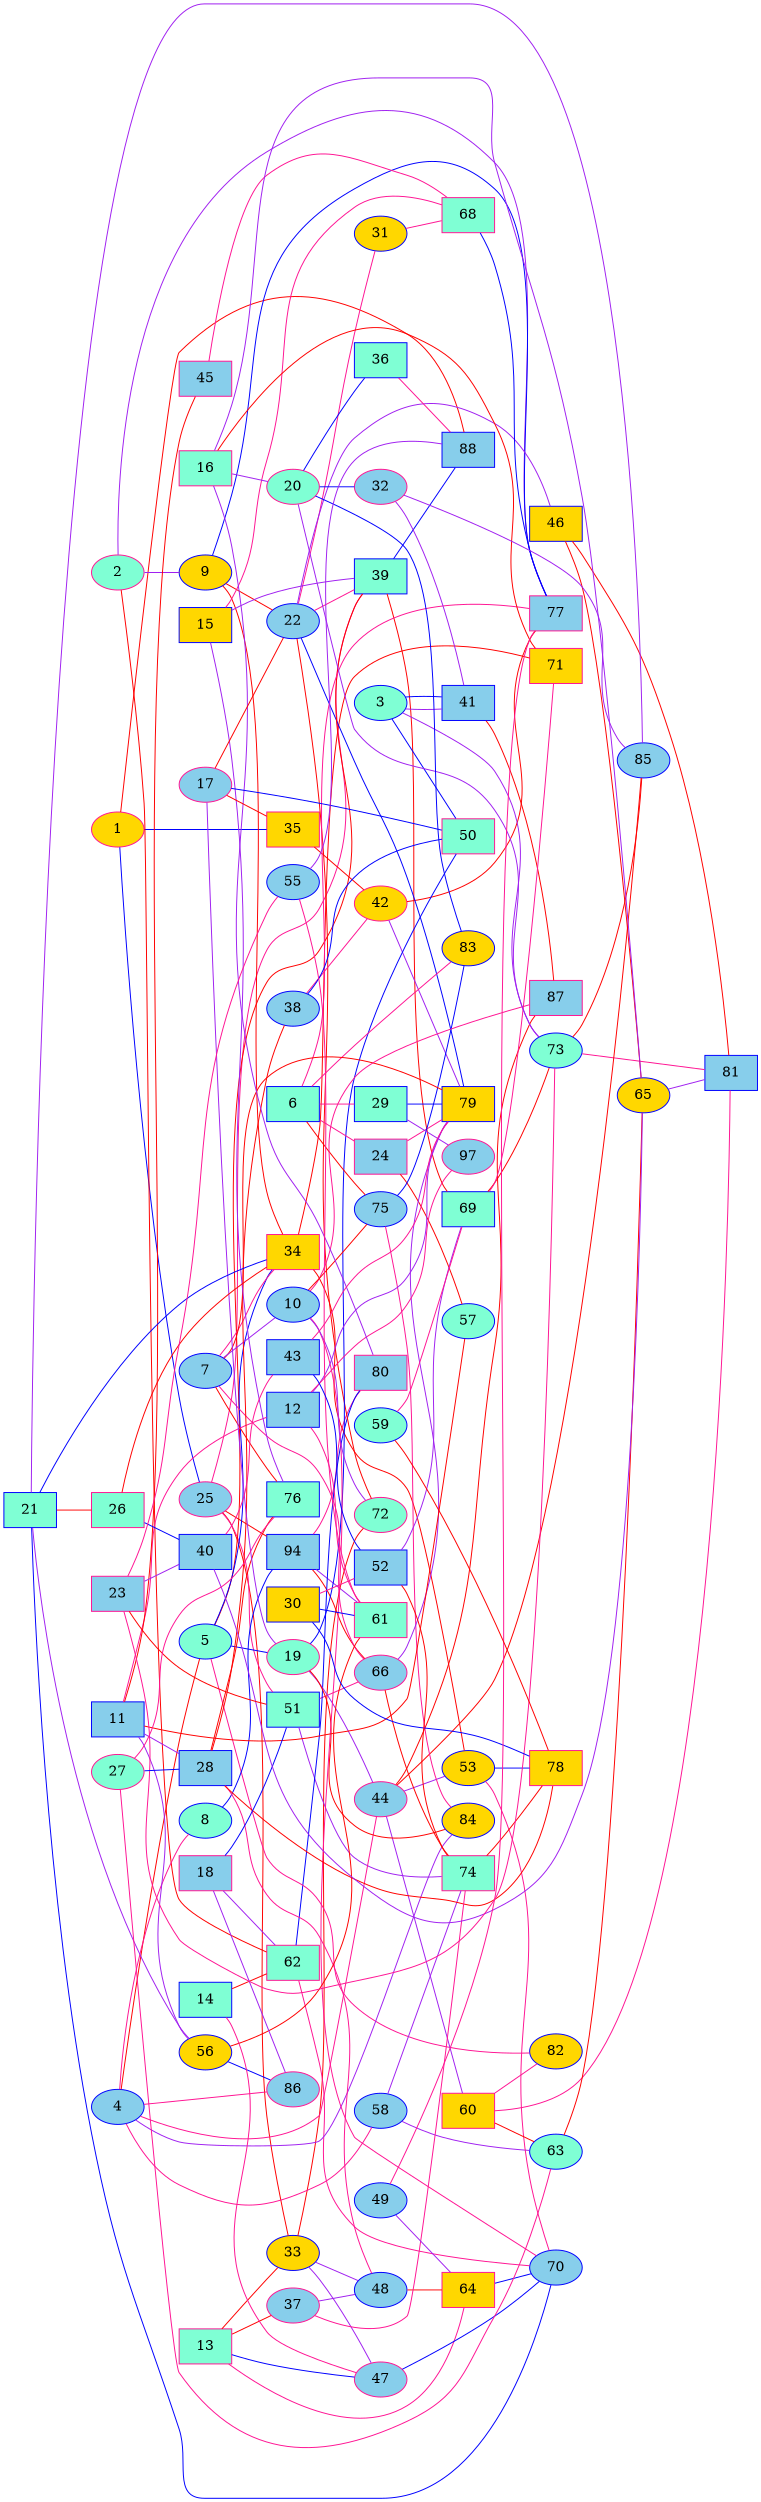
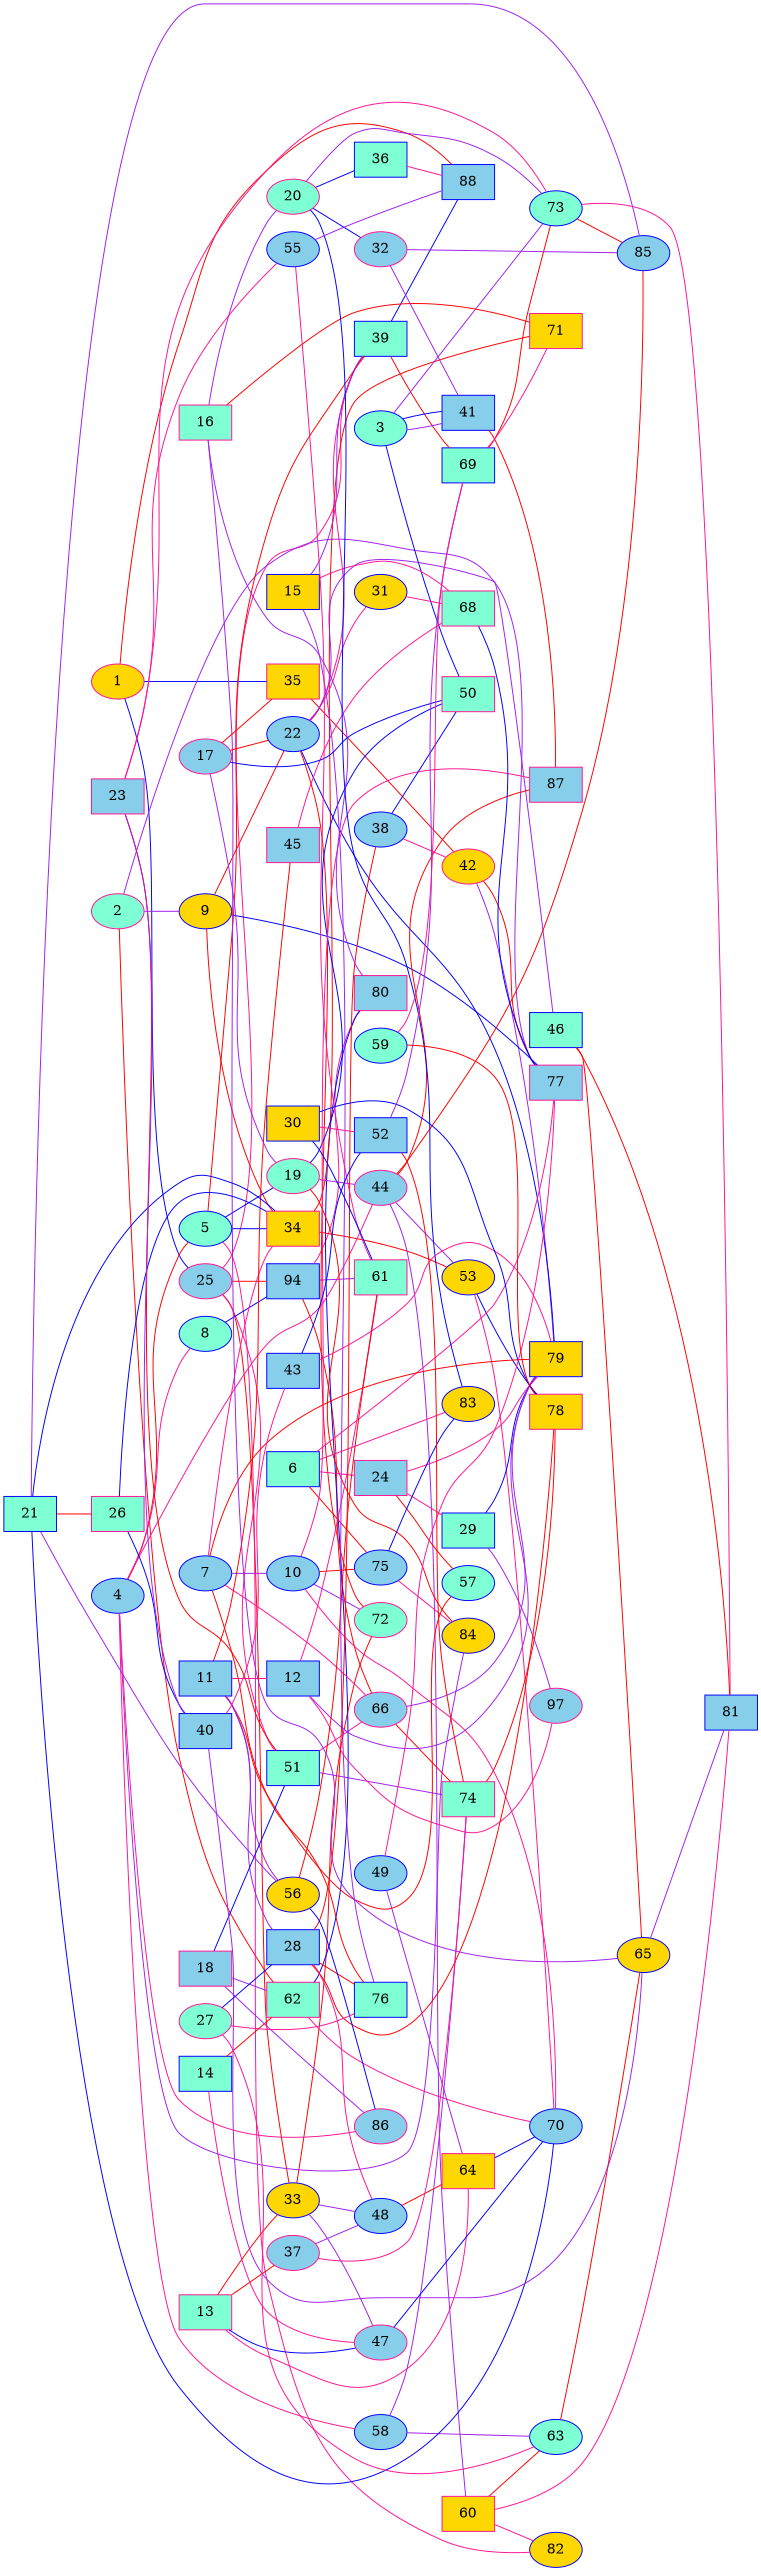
node "46": fillcolor gold -> aquamarine
edge "6" -- "29": now "24" -- "29"
edge "34" -- "26": color red -> blue
